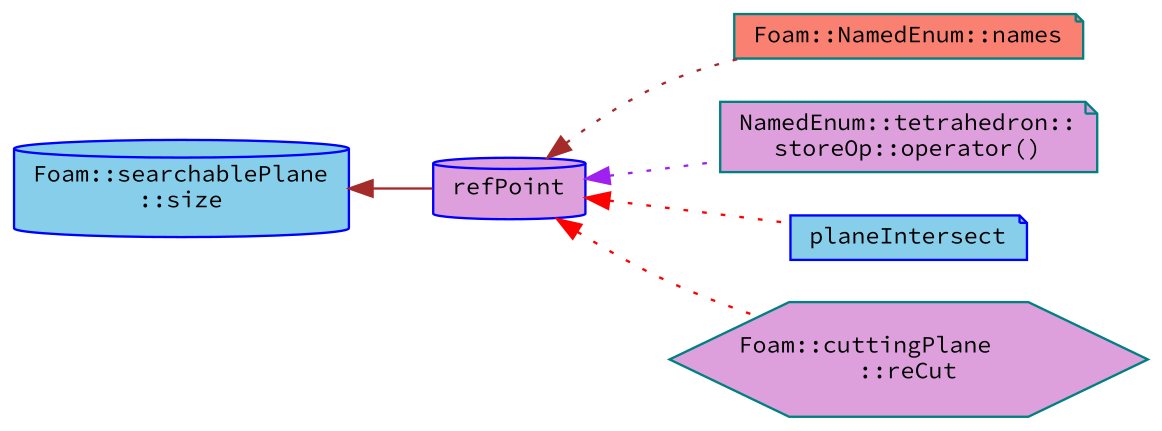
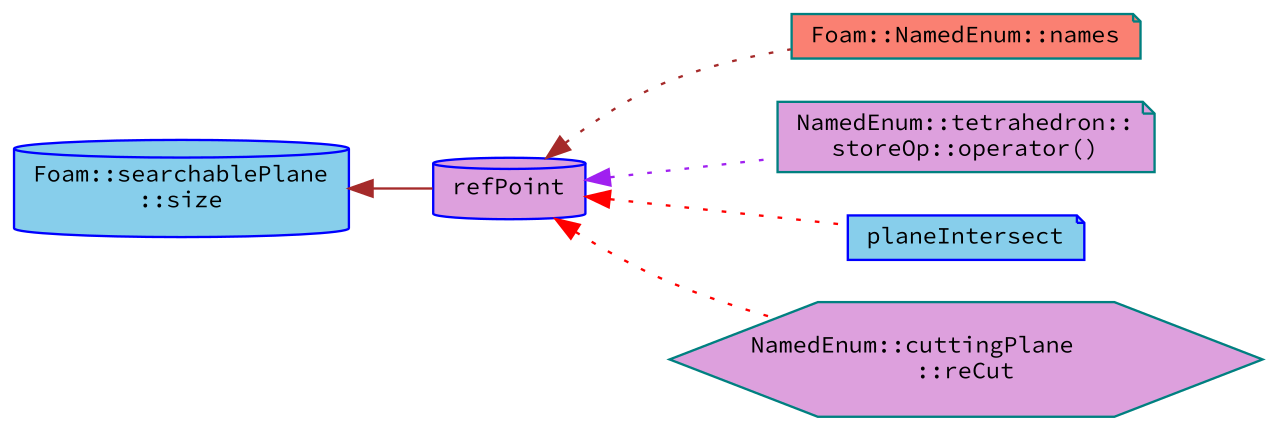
node "Foam::cuttingPlane ::reCut": label "Foam::cuttingPlane ::reCut" -> "NamedEnum::cuttingPlane ::reCut"
